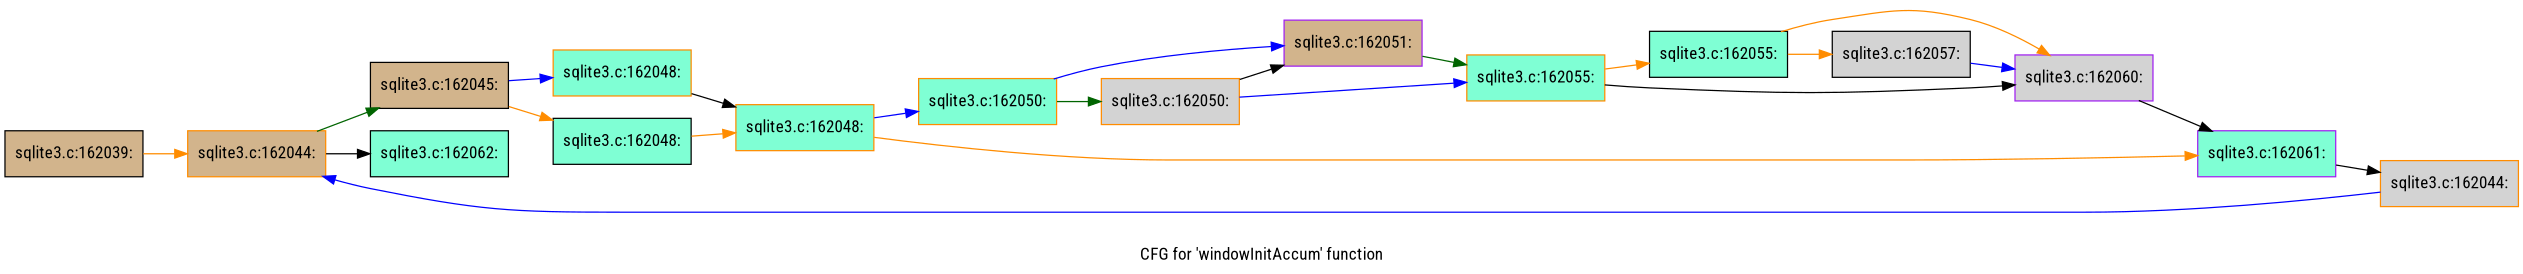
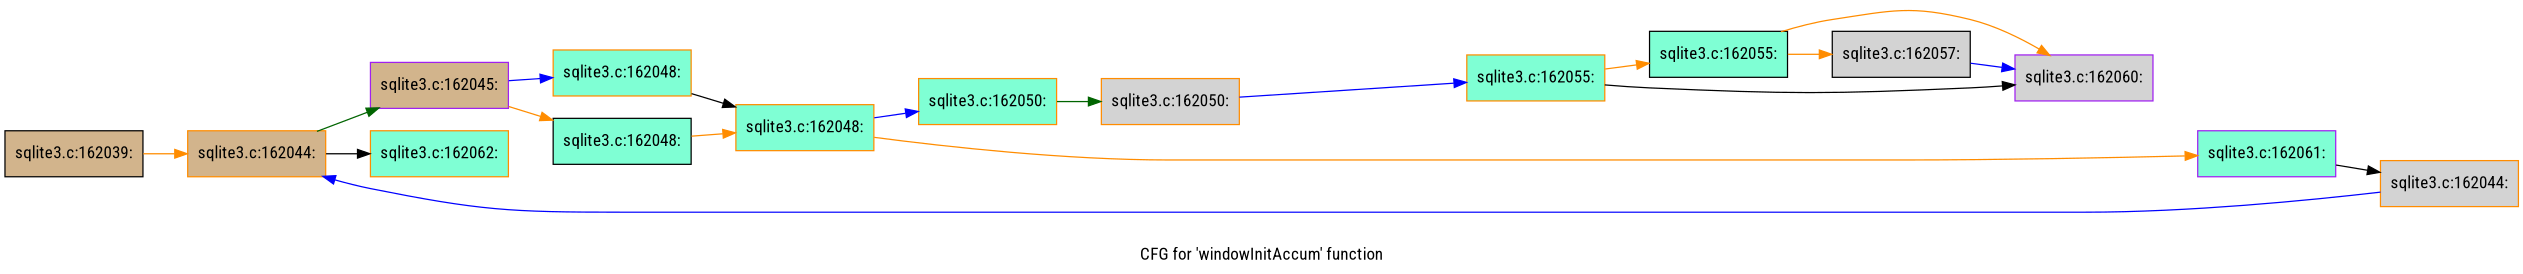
node "sqlite3.c:162051:": removed
node "sqlite3.c:162045:": color black -> purple
edge "sqlite3.c:162060:" -> "sqlite3.c:162061:": removed
node "sqlite3.c:162062:": color black -> darkorange
